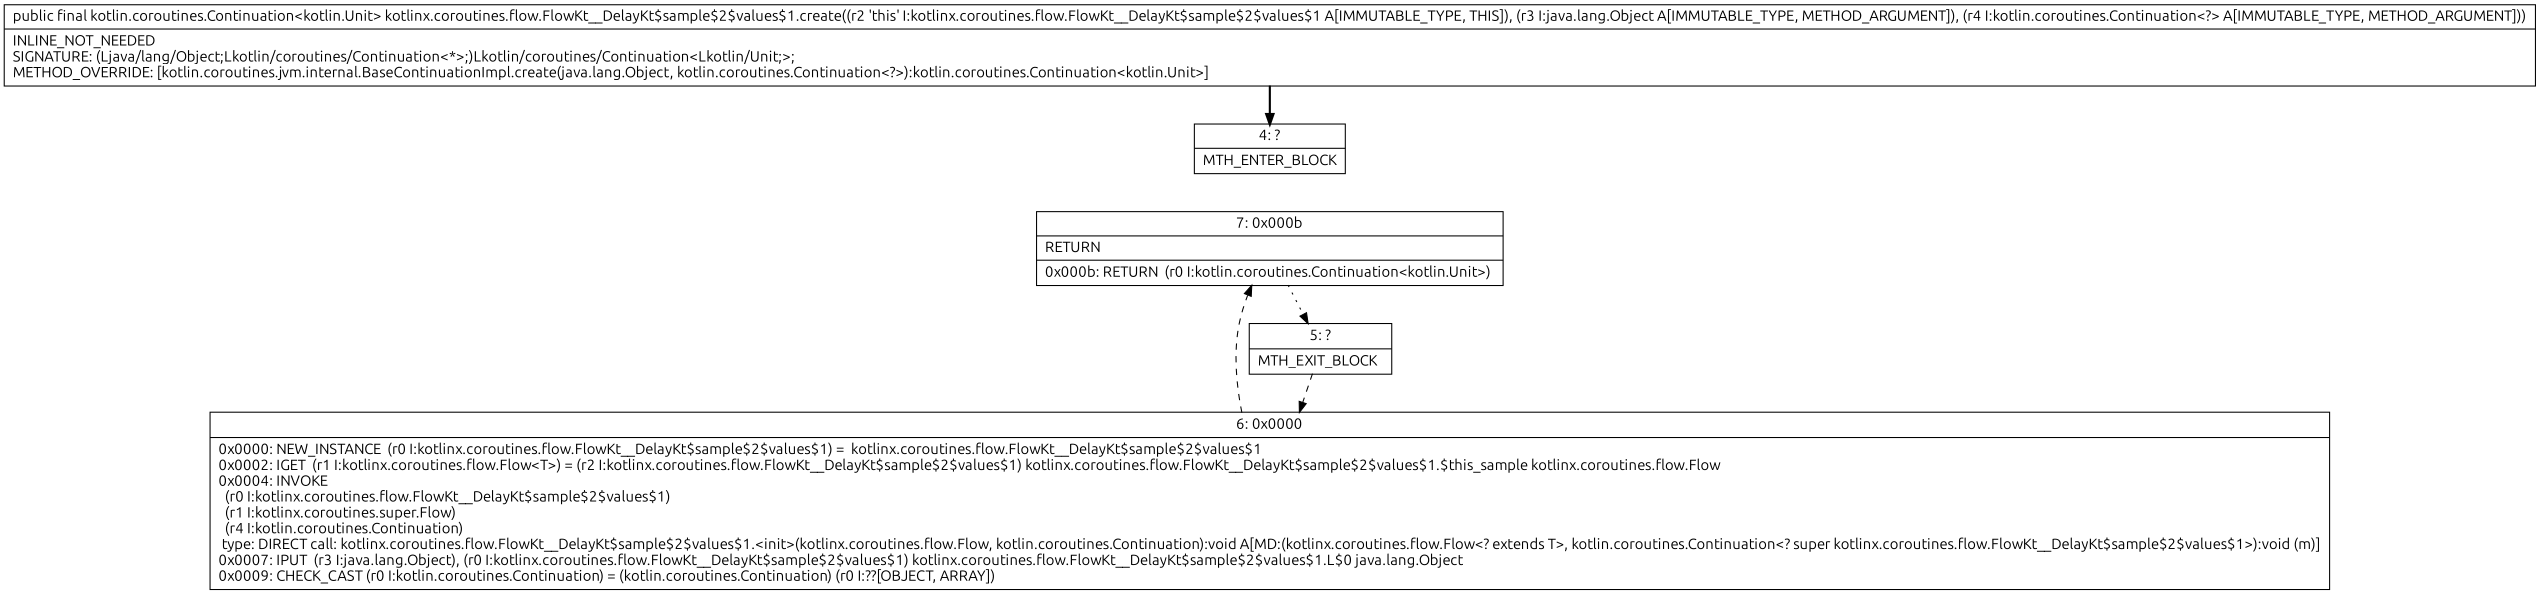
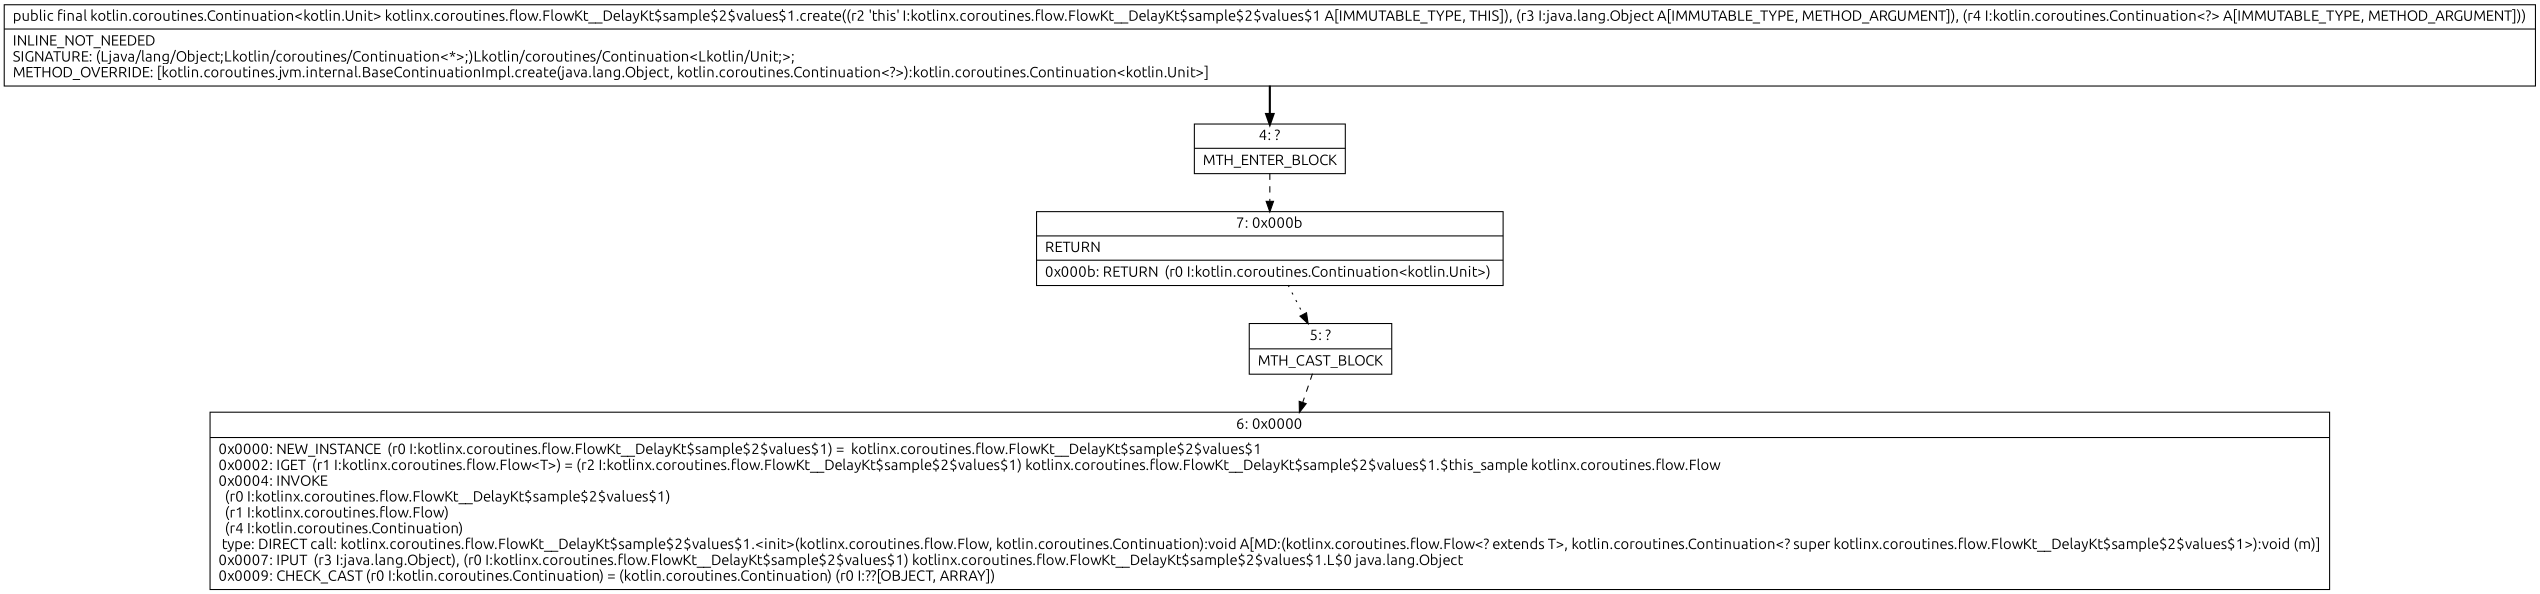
edge "6: 0x0000" -> "7: 0x000b": now "4: ?" -> "7: 0x000b"
node "5: ?": text "MTH_EXIT_BLOCK" -> "MTH_CAST_BLOCK"
node "6: 0x0000": text "(r1 I:kotlinx.coroutines.super.Flow)" -> "(r1 I:kotlinx.coroutines.flow.Flow)"
